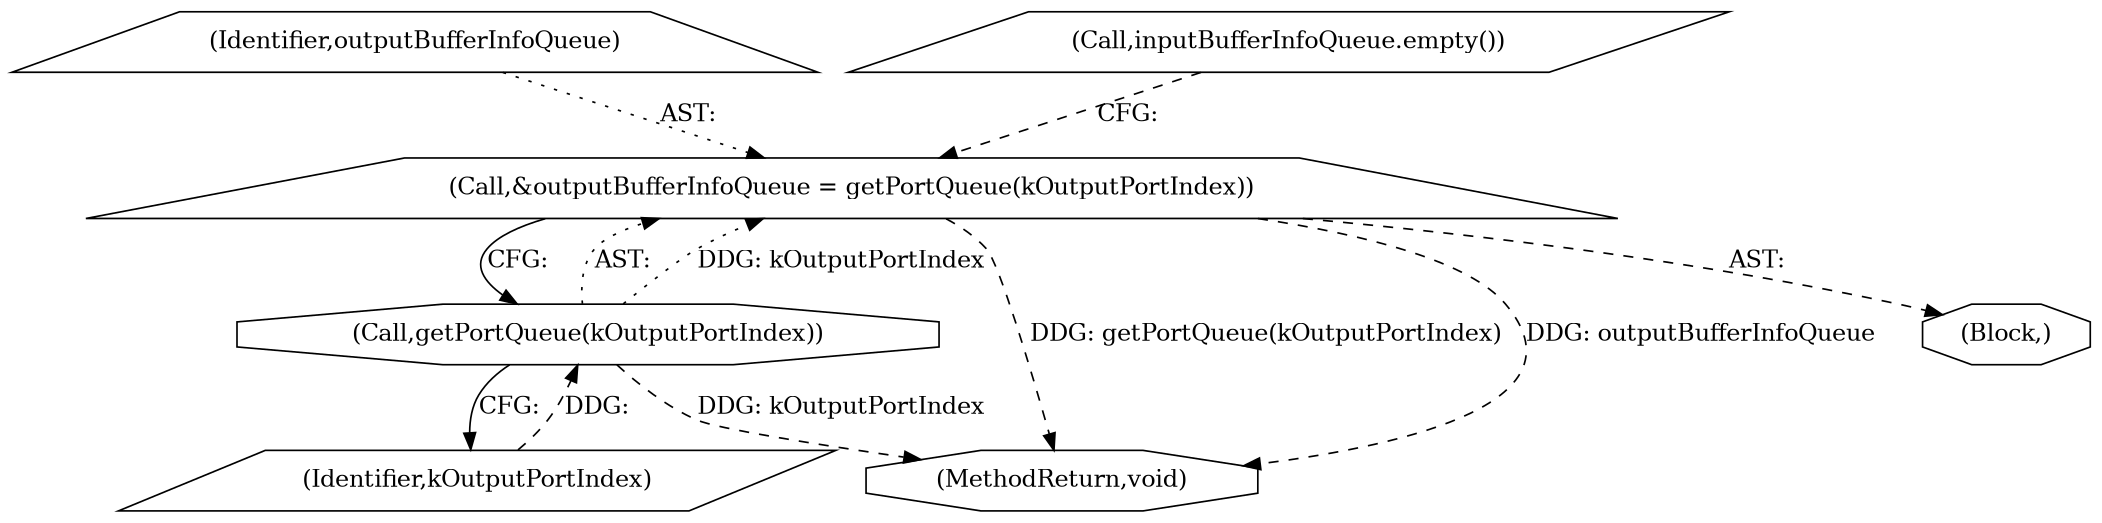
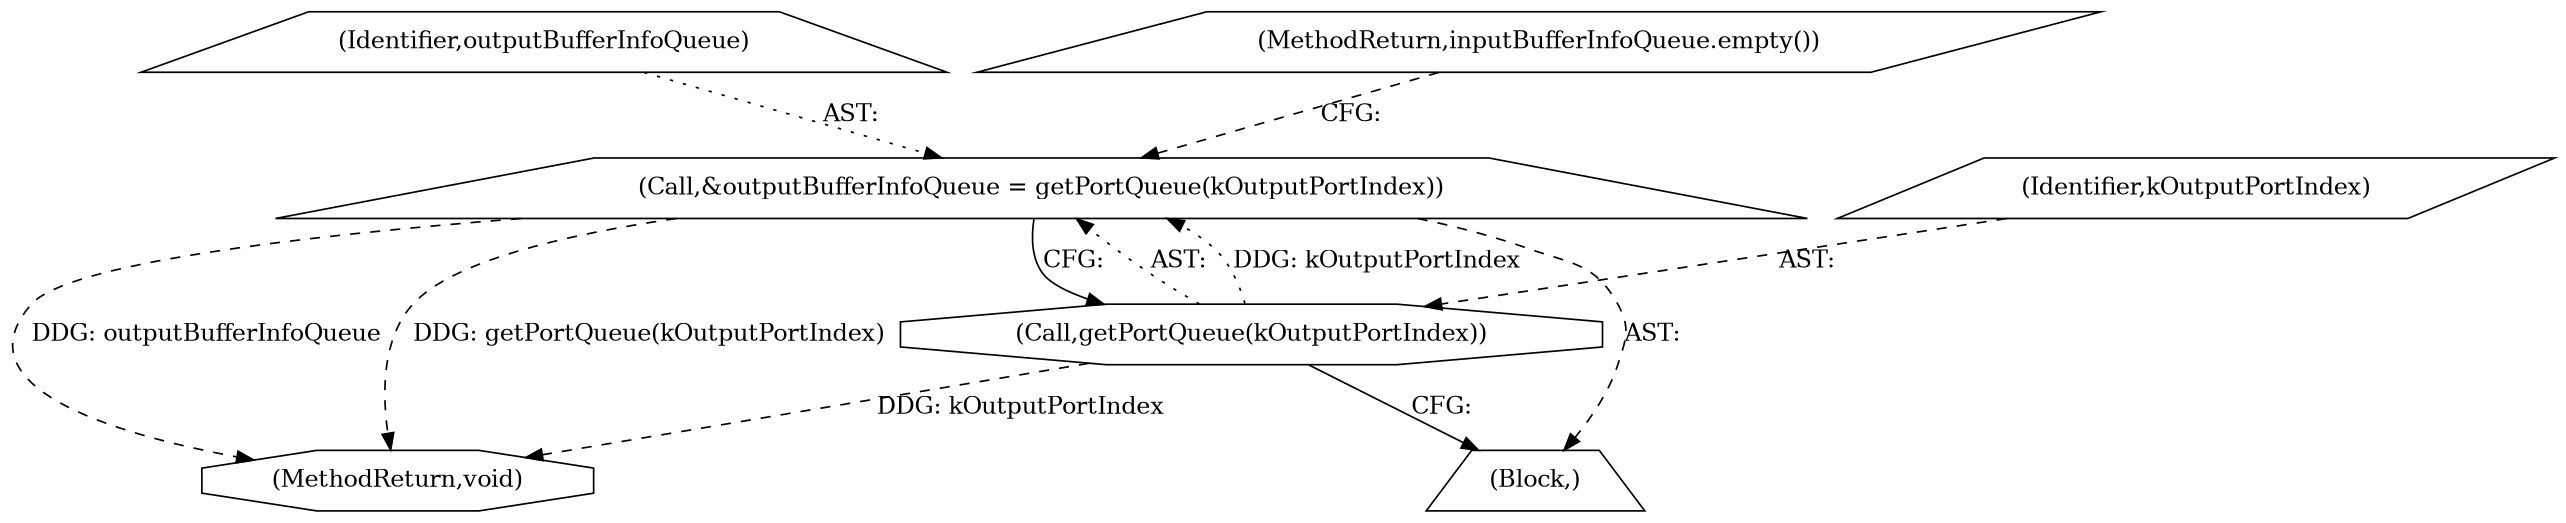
node "(Call,inputBufferInfoQueue.empty())": label "(Call,inputBufferInfoQueue.empty())" -> "(MethodReturn,inputBufferInfoQueue.empty())"
node "(Block,)": shape octagon -> trapezium
edge "(Call,getPortQueue(kOutputPortIndex))" -> "(Identifier,kOutputPortIndex)": now "(Call,getPortQueue(kOutputPortIndex))" -> "(Block,)"
edge "(Identifier,kOutputPortIndex)" -> "(Call,getPortQueue(kOutputPortIndex))": label "DDG: " -> "AST: "
